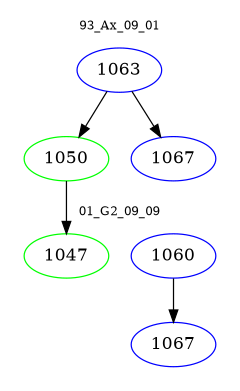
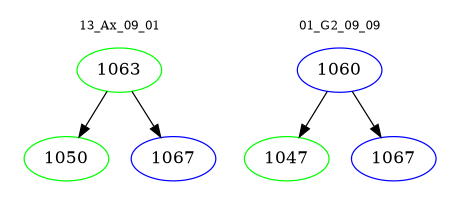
cluster "93_Ax_09_01": label "93_Ax_09_01" -> "13_Ax_09_01"
node "1063": color blue -> green
edge "1050" -> "1047": now "1060" -> "1047"
